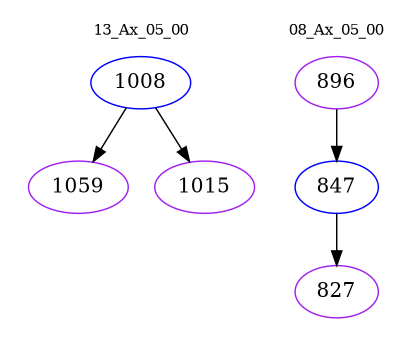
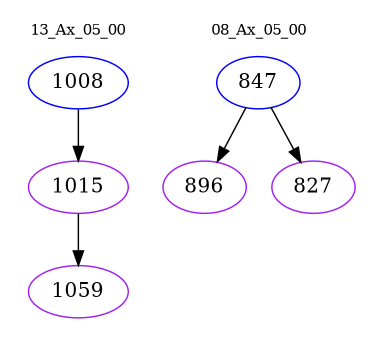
edge "1008" -> "1059": now "1015" -> "1059"
edge "896" -> "847": reversed
